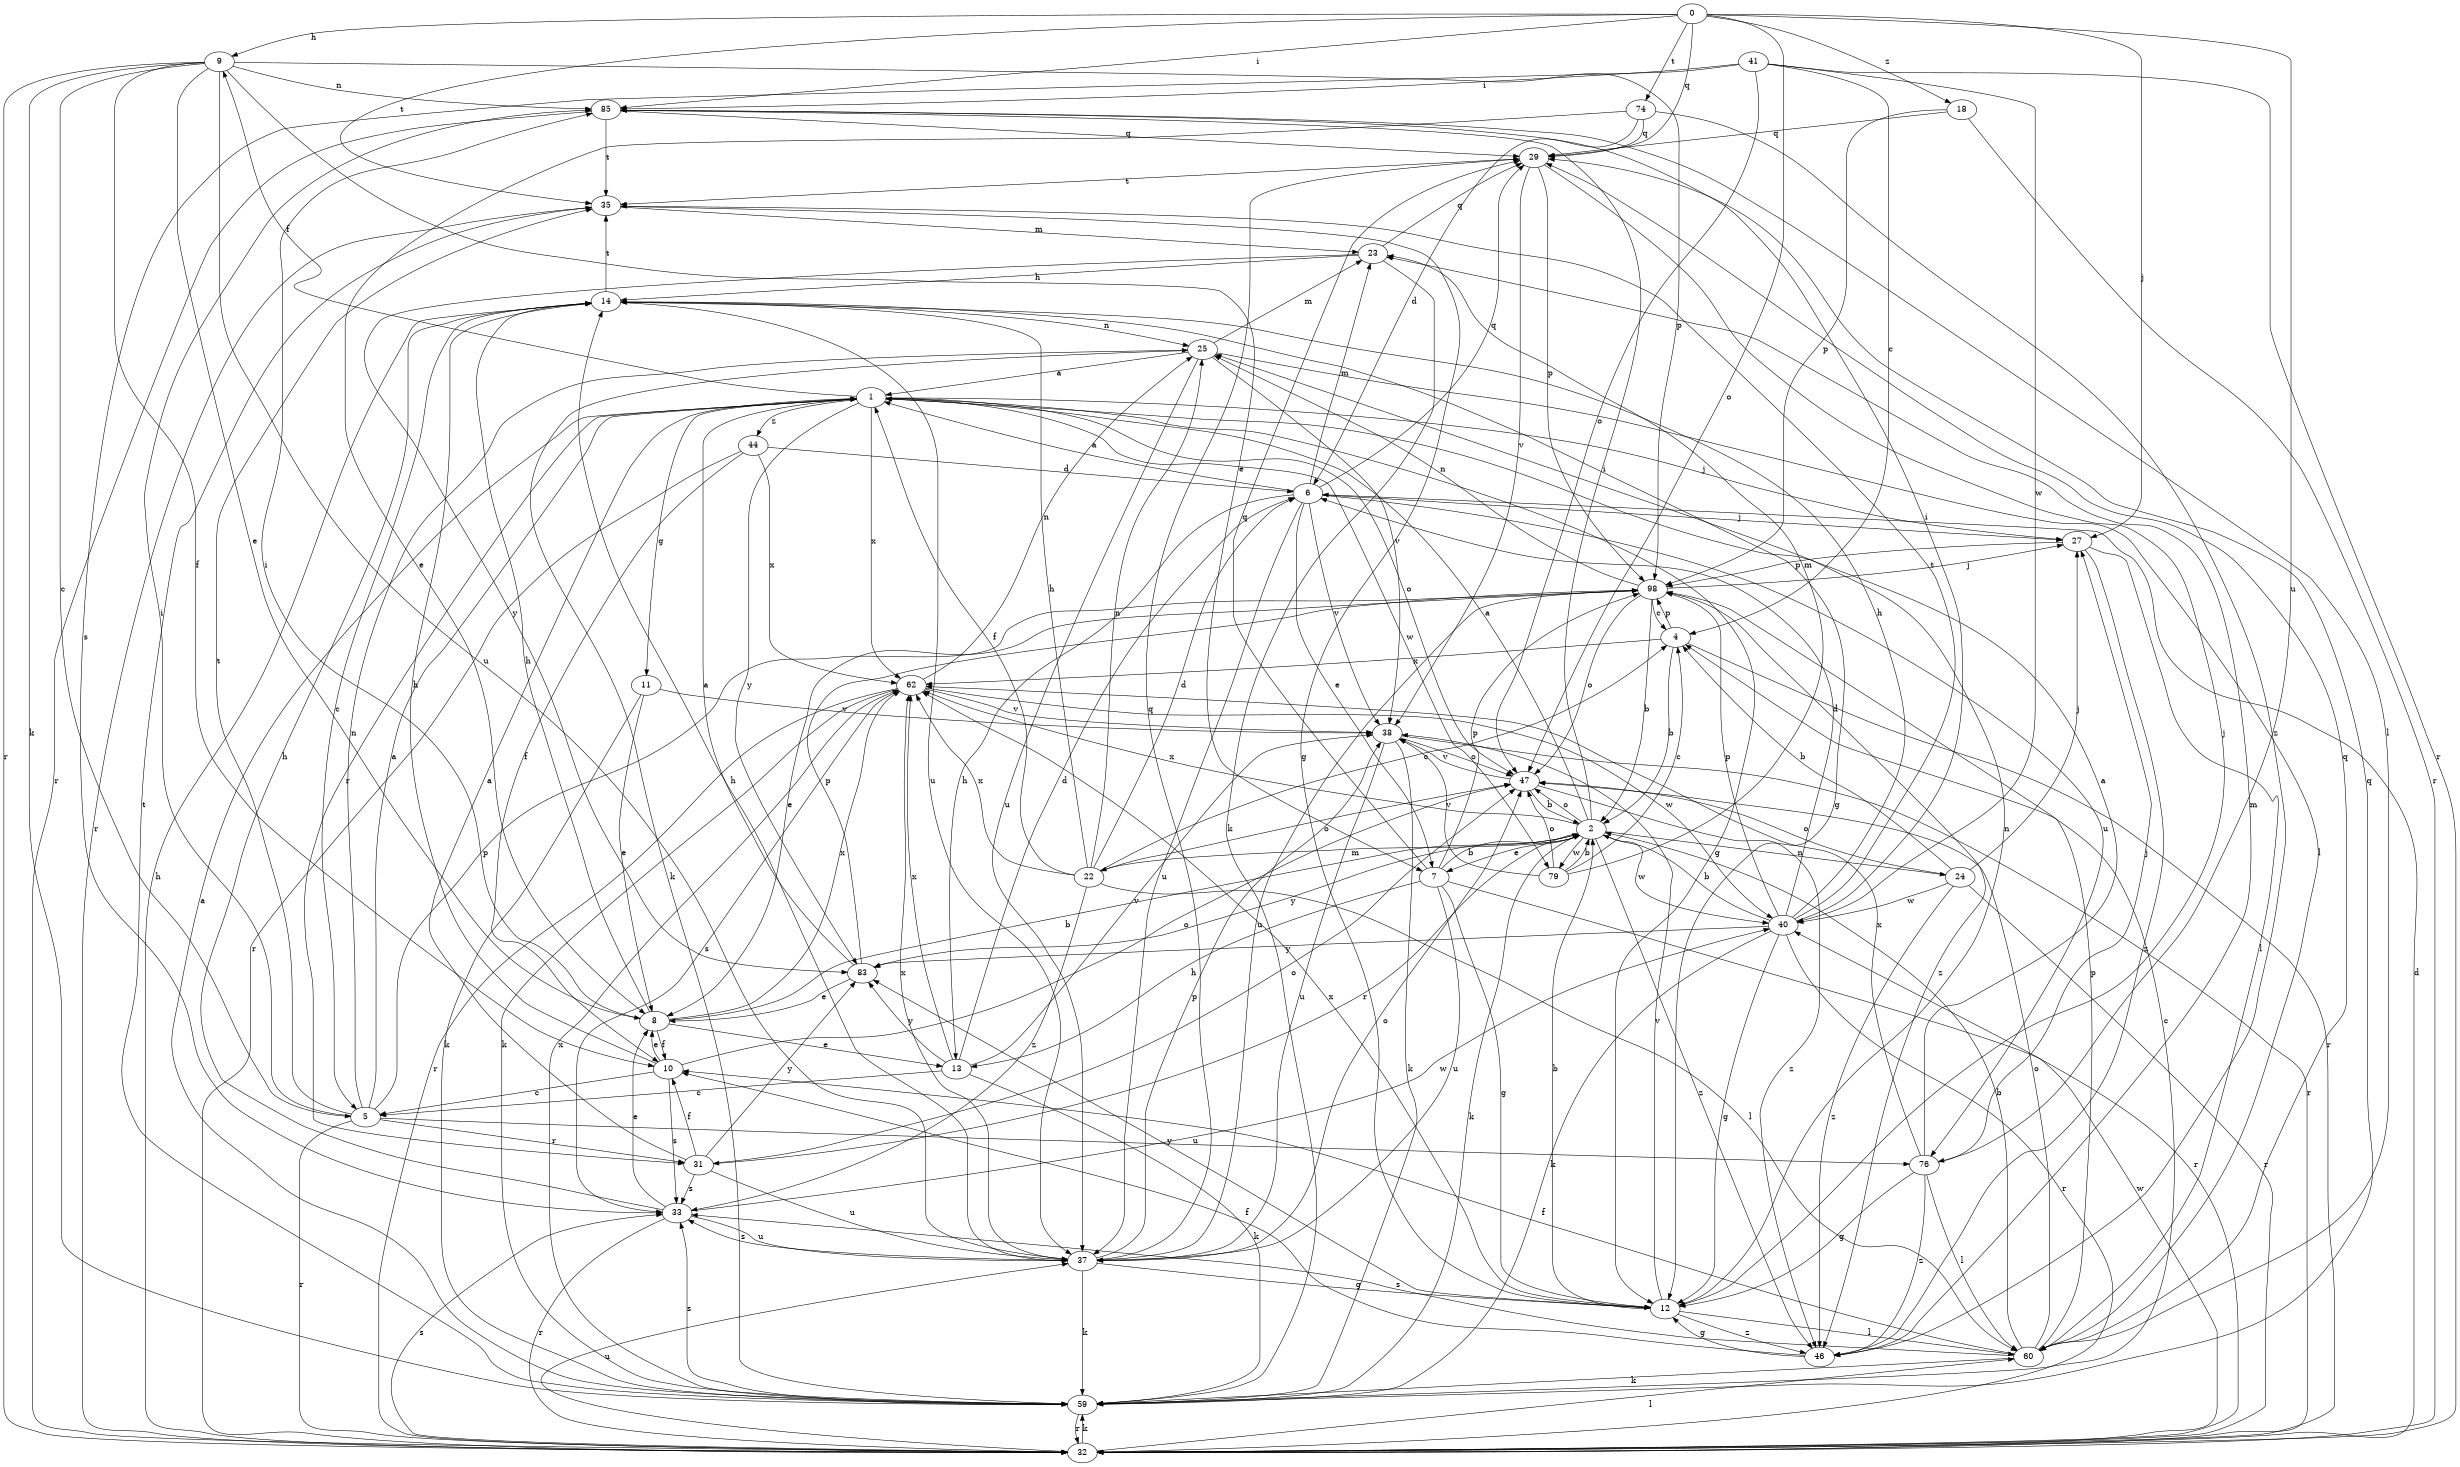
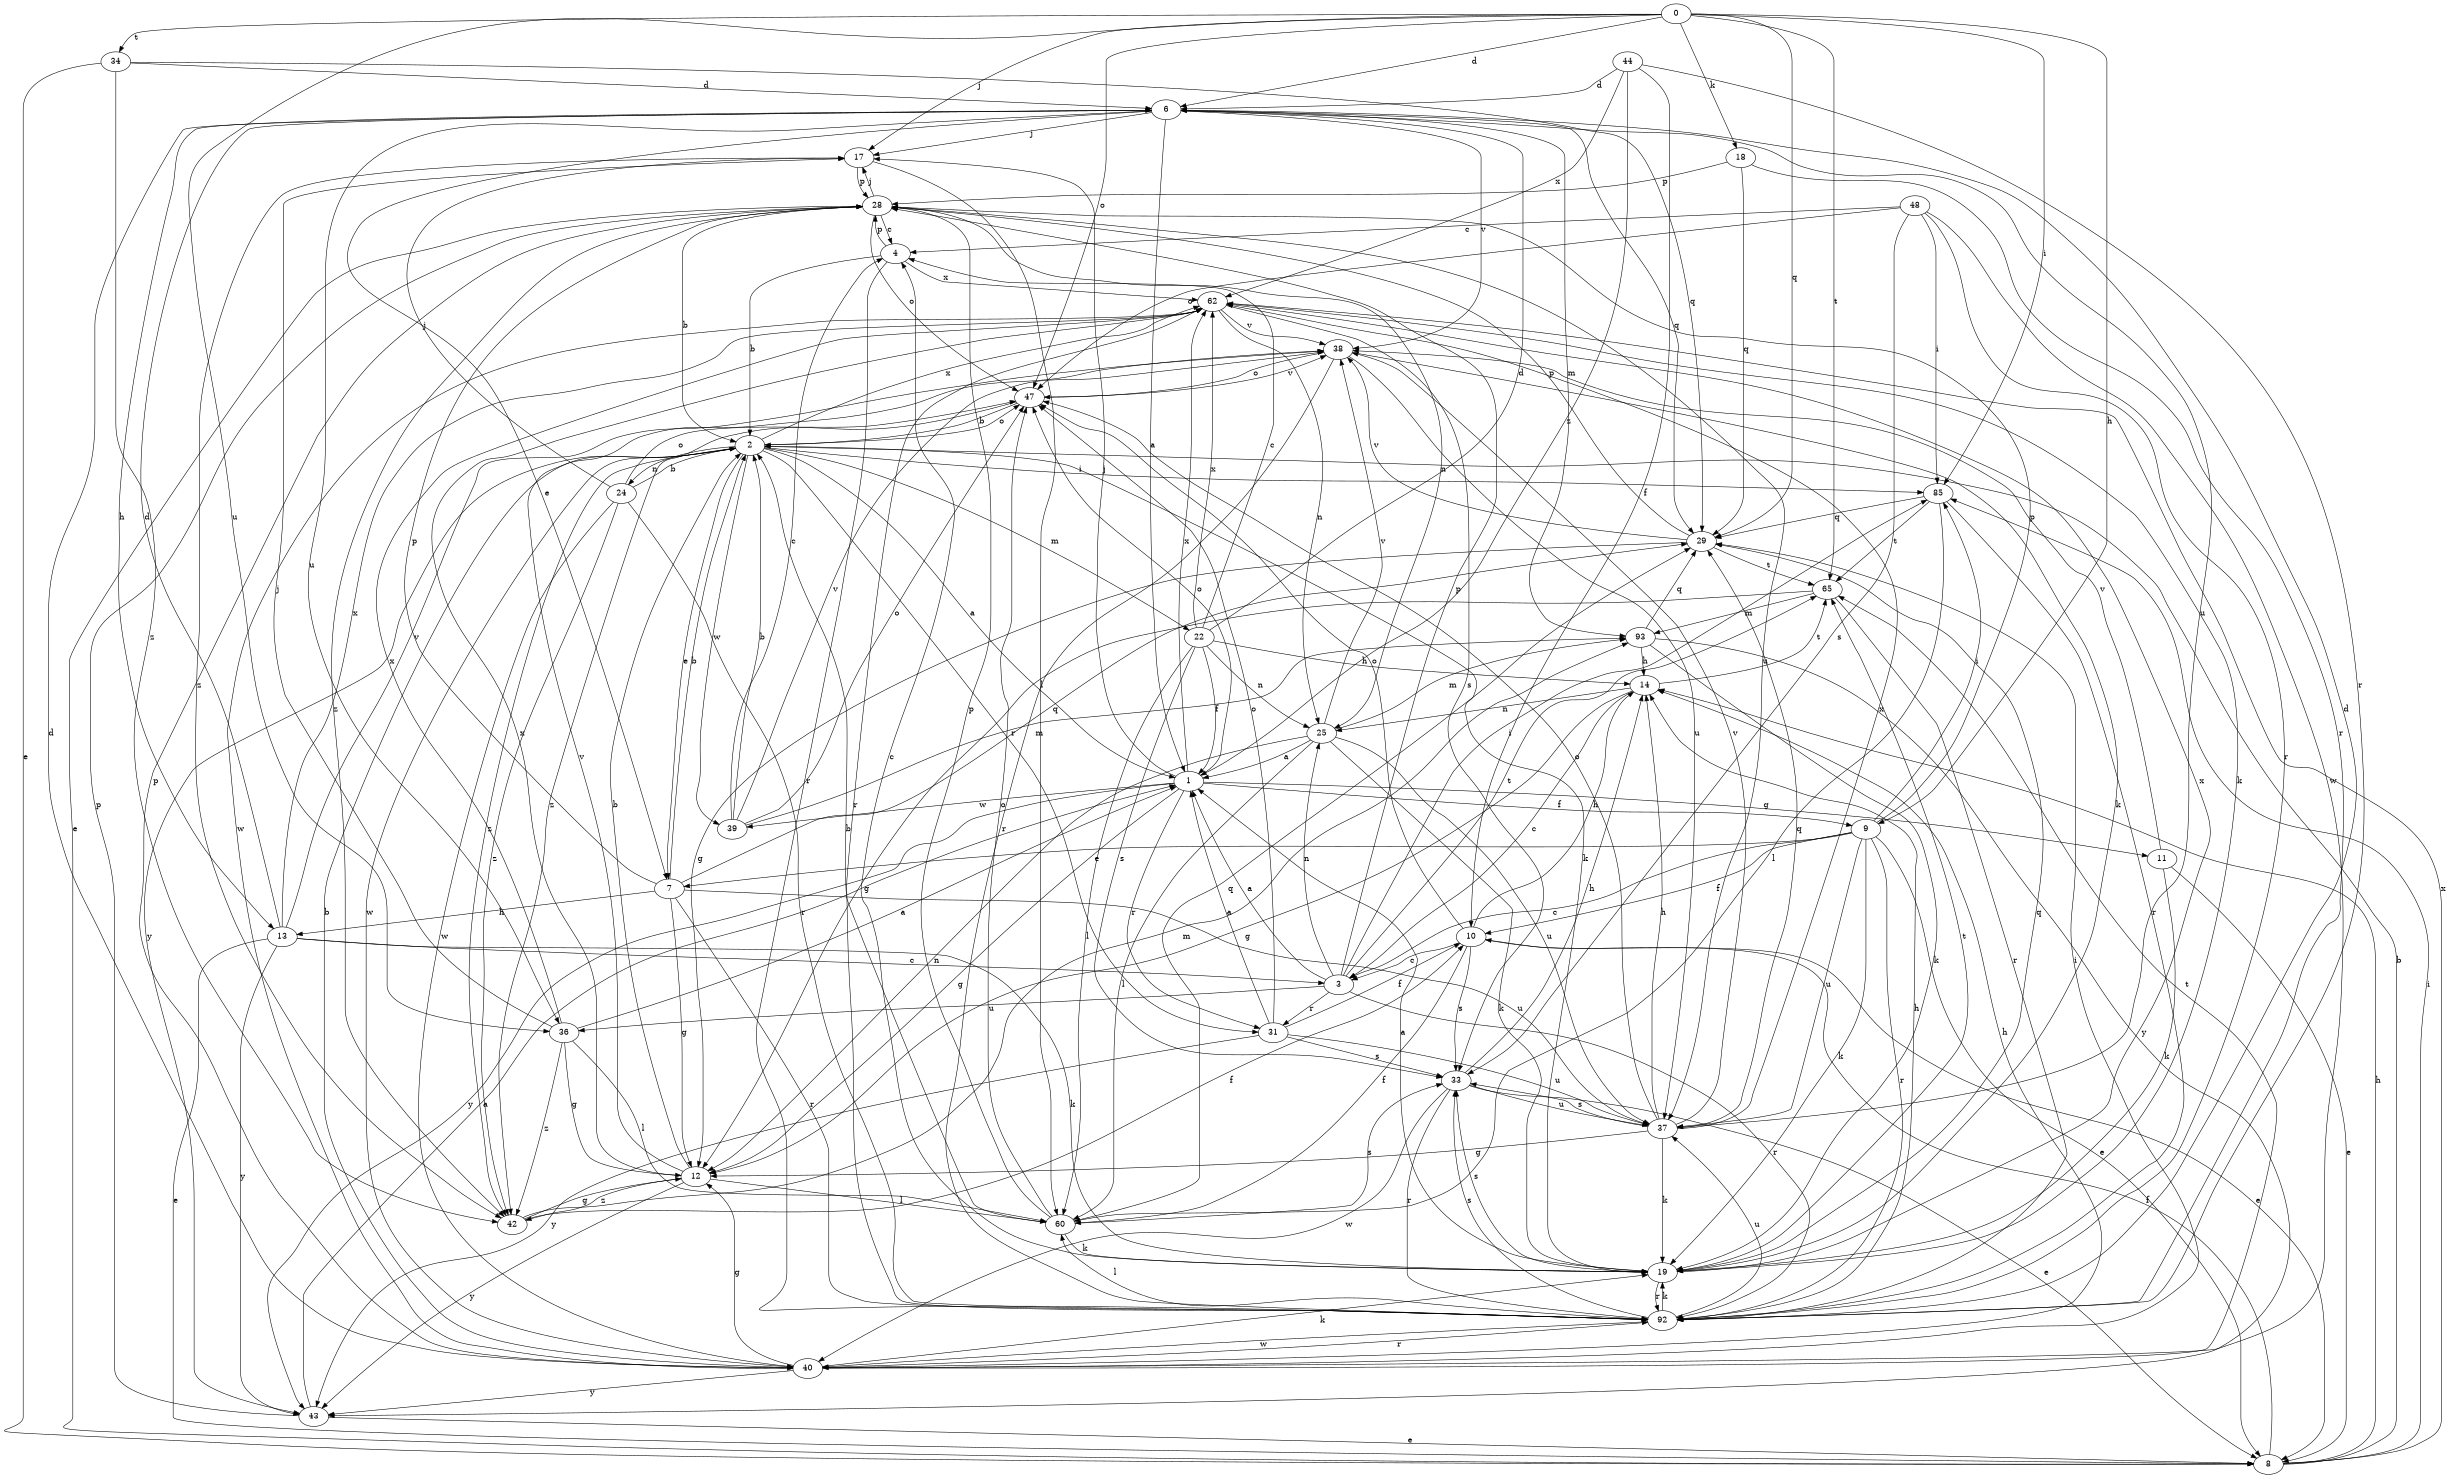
edge "0" -> "6": added, label "d"
node "41": label "41" -> "48"
edge "0" -> "18": label "z" -> "k"
edge "9" -> "85": label "n" -> "i"
node "74": label "74" -> "34"
edge "40" -> "85": now "40" -> "29"
node "35": label "35" -> "65"
node "23": label "23" -> "93"
edge "1" -> "44": reversed
node "27": label "27" -> "17"
node "98": label "98" -> "28"
edge "12" -> "25": reversed
edge "14" -> "37": removed, label "u"
edge "29" -> "12": label "j" -> "g"
edge "24" -> "4": now "24" -> "2"
edge "22" -> "47": removed, label "o"
node "79": label "79" -> "39"
node "83": label "83" -> "43"
edge "37" -> "38": label "p" -> "v"
edge "8" -> "13": reversed
edge "22" -> "33": label "z" -> "s"
node "5": label "5" -> "3"
node "76": label "76" -> "36"
edge "60" -> "10": reversed
node "46": label "46" -> "42"
node "59": label "59" -> "19"
node "32": label "32" -> "92"
